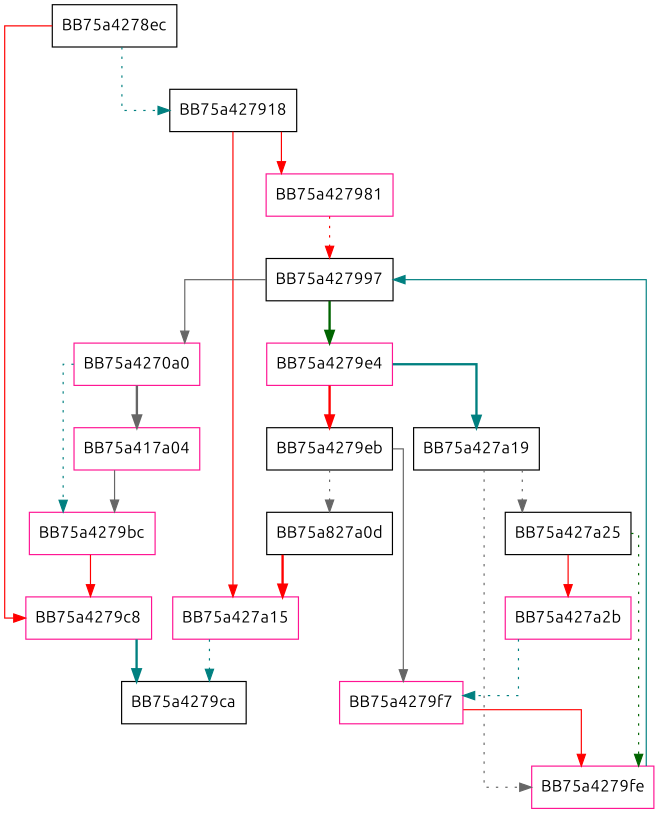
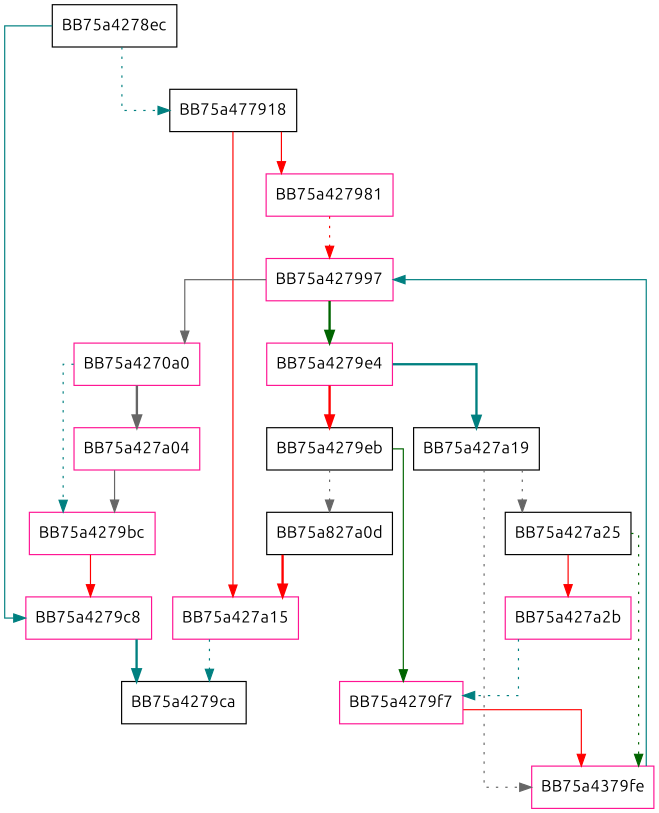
node "BB75a427918": label "BB75a427918" -> "BB75a477918"
node "BB75a427997": color black -> deeppink
edge "BB75a4278ec" -> "BB75a4279c8": color red -> teal
node "BB75a417a04": label "BB75a417a04" -> "BB75a427a04"
edge "BB75a4279eb" -> "BB75a4279f7": color gray40 -> darkgreen
node "BB75a4279fe": label "BB75a4279fe" -> "BB75a4379fe"
